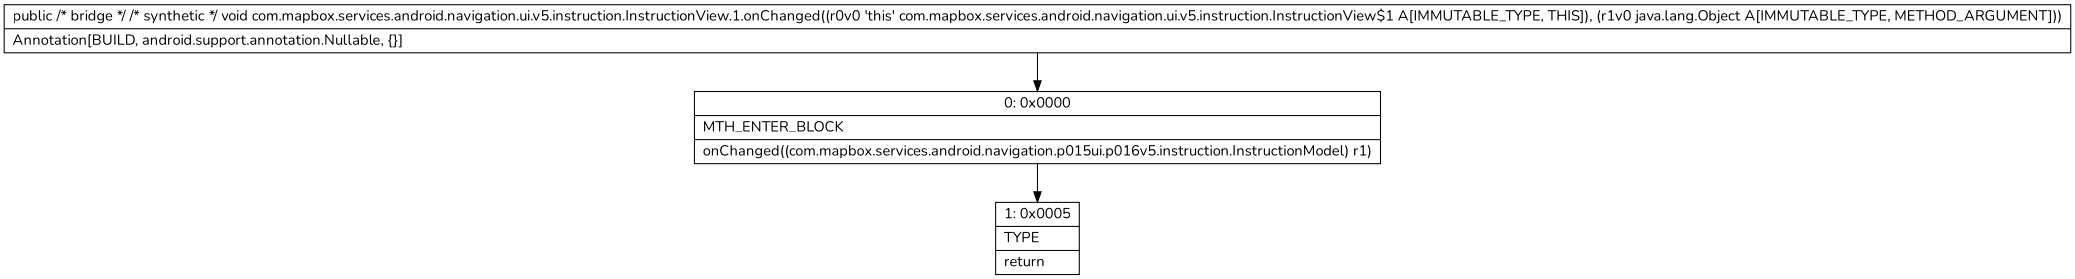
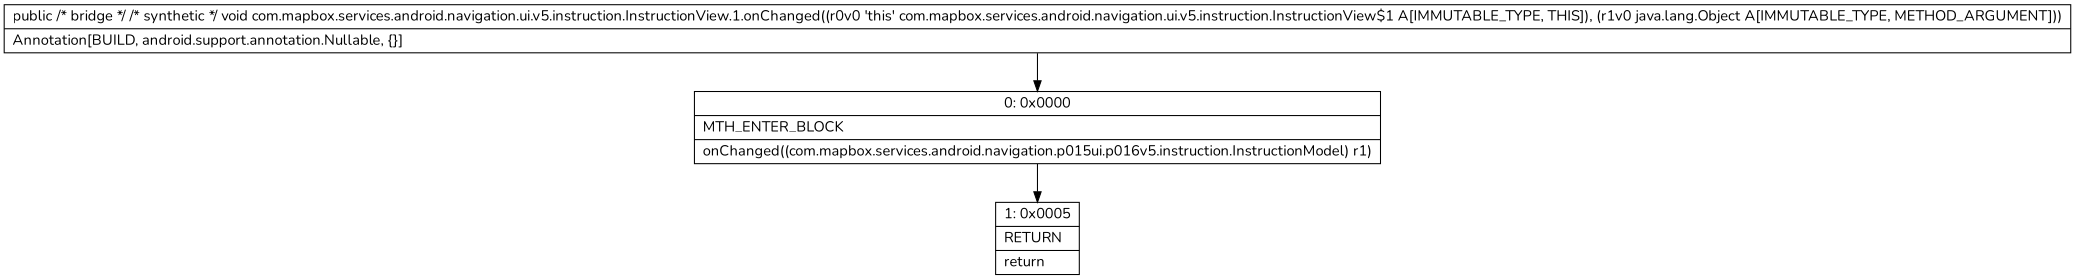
node "1: 0x0005": text "TYPE" -> "RETURN"
